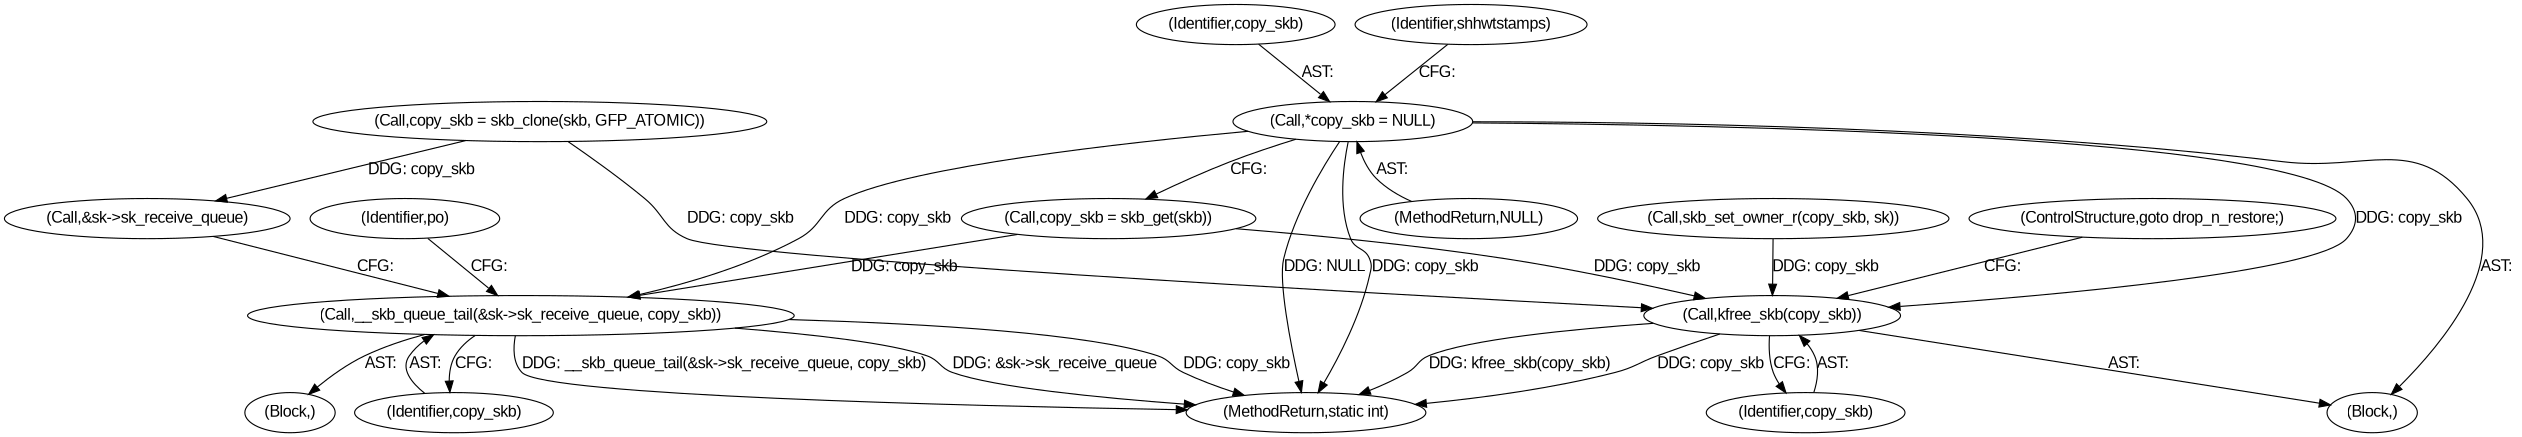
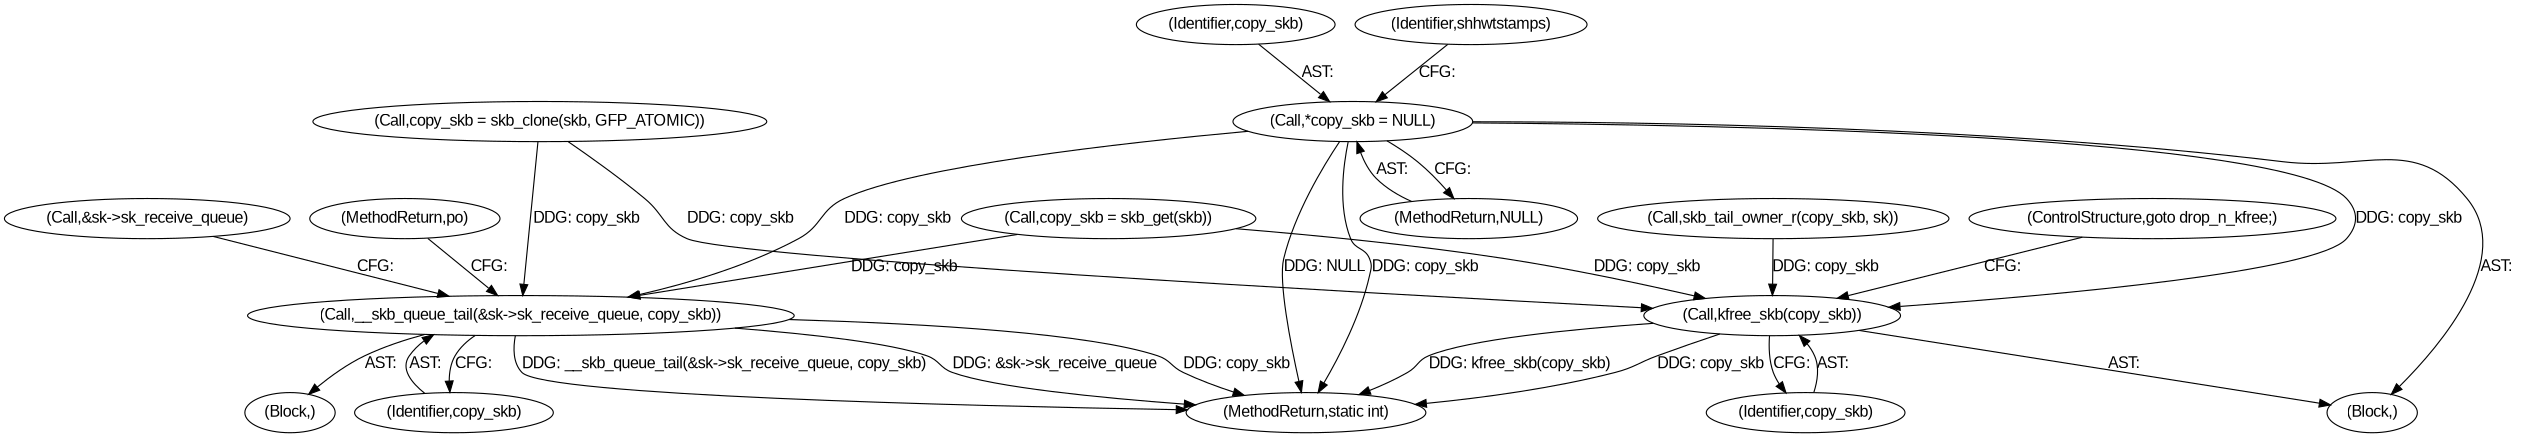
edge "(Call,*copy_skb = NULL)" -> "(Call,copy_skb = skb_get(skb))": now "(Call,*copy_skb = NULL)" -> "(MethodReturn,NULL)"
edge "(Call,copy_skb = skb_clone(skb, GFP_ATOMIC))" -> "(Call,&sk->sk_receive_queue)": now "(Call,copy_skb = skb_clone(skb, GFP_ATOMIC))" -> "(Call,__skb_queue_tail(&sk->sk_receive_queue, copy_skb))"
node "(Identifier,po)": label "(Identifier,po)" -> "(MethodReturn,po)"
node "(Call,skb_set_owner_r(copy_skb, sk))": label "(Call,skb_set_owner_r(copy_skb, sk))" -> "(Call,skb_tail_owner_r(copy_skb, sk))"
node "(ControlStructure,goto drop_n_restore;)": label "(ControlStructure,goto drop_n_restore;)" -> "(ControlStructure,goto drop_n_kfree;)"
